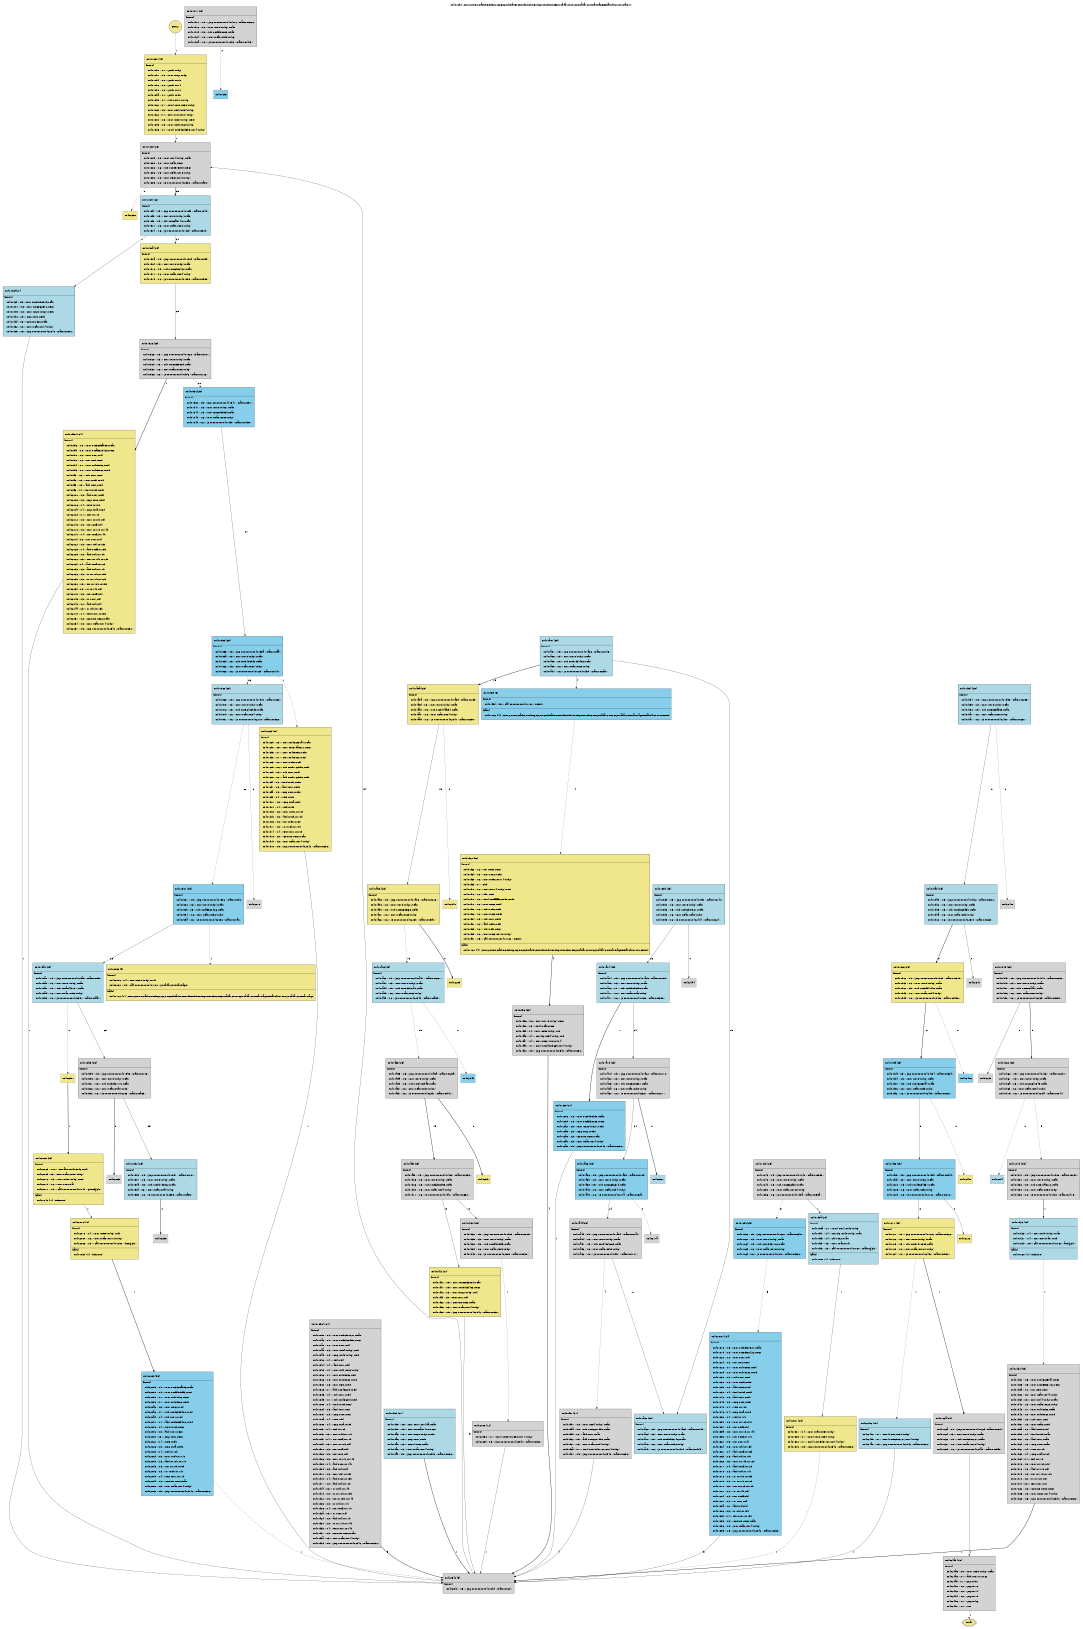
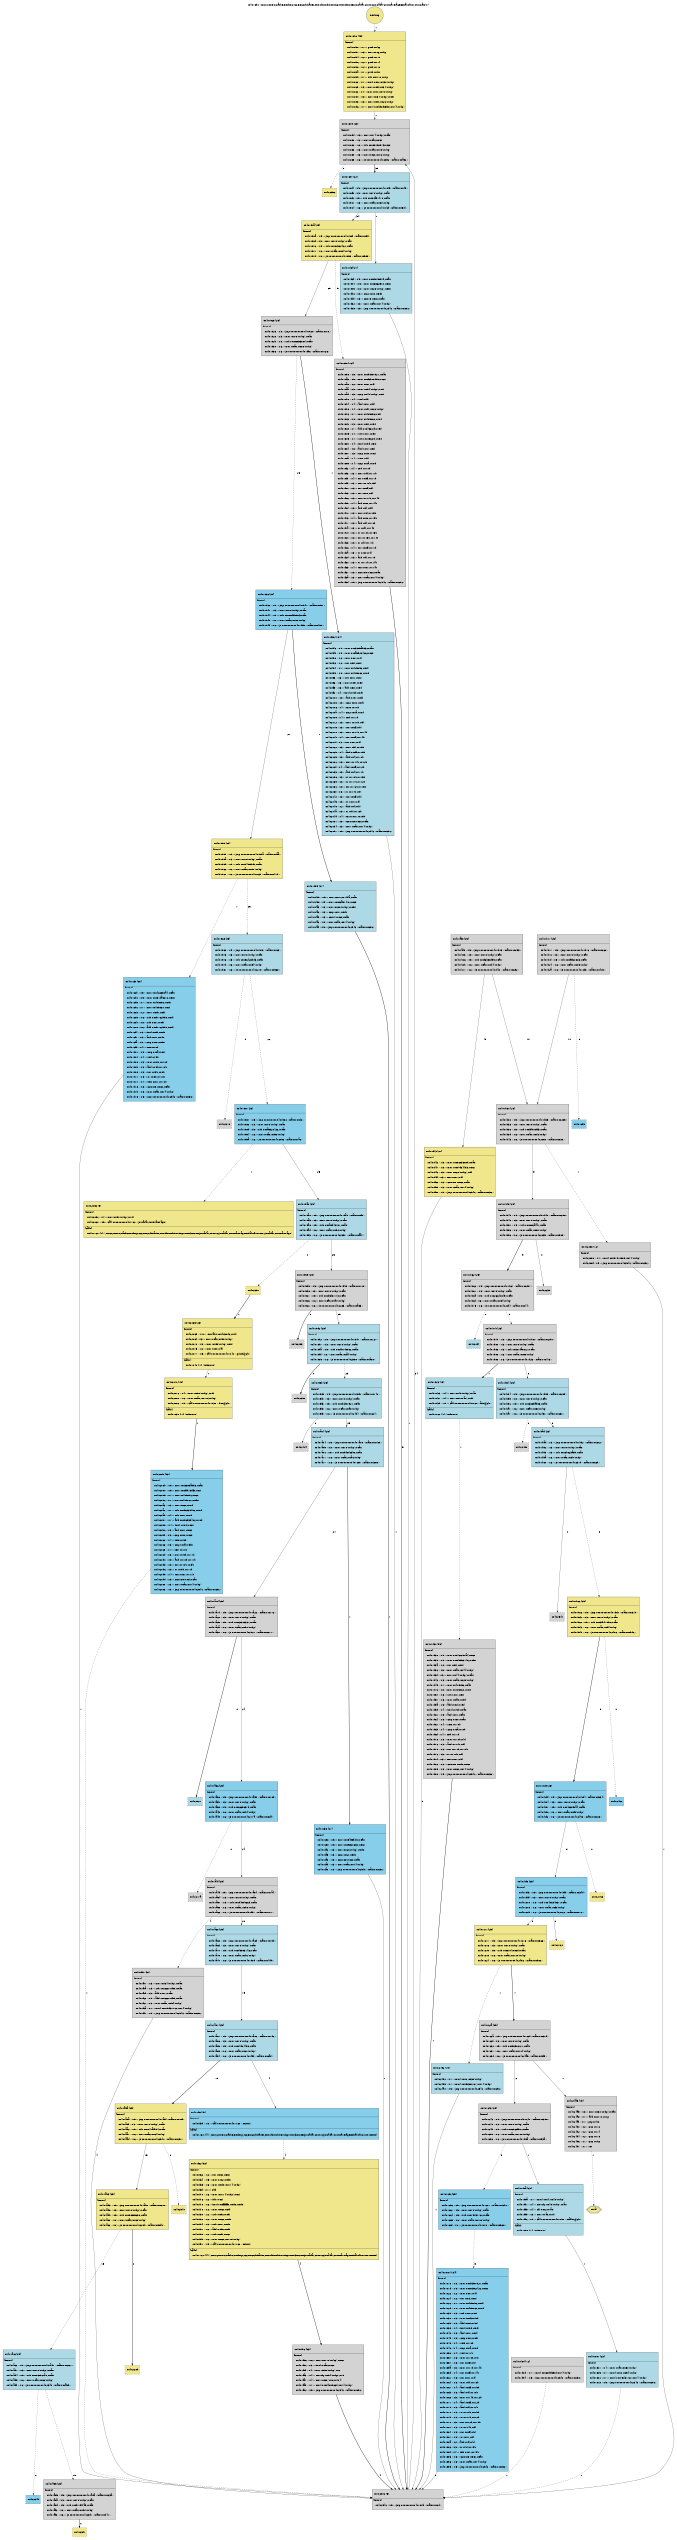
node "Entry": label "Entry" -> "Desktop"
edge "0x40190a [25]" -> "0x401e9e [164]": added, label "5"
node "0x401fd6 [134]": fillcolor khaki -> lightblue
node "0x401955 [25]": fillcolor skyblue -> khaki
edge "0x40193c [25]" -> "0x401d99 [27]": added, label "1"
node "0x401ccb [88]": fillcolor khaki -> skyblue
edge "0x401bad [25]" -> "0x401bc6 [25]": style bold -> dashed
edge "0x401a81 [25]" -> "0x401a68 [25]": reversed
edge "0x401b17 [25]" -> "0x401b30 [25]": added, label "10"
edge "0x401ae5 [25]" -> "0x401afe [25]": removed, label "15"
edge "0x401b30 [25]" -> "0x401b49 [25]": added, label "9"
edge "0x4019d2 [25]" -> "0x4019eb [25]": added, label "25"
edge "0x401b7b [25]" -> "0x401b94 [25]": added, label "8"
node "0x401e01 [23]": fillcolor khaki -> lightblue
edge "0x401c2a [25]" -> "0x401c43 [25]": added, label "6"
node "0x401d8d [12]": added
